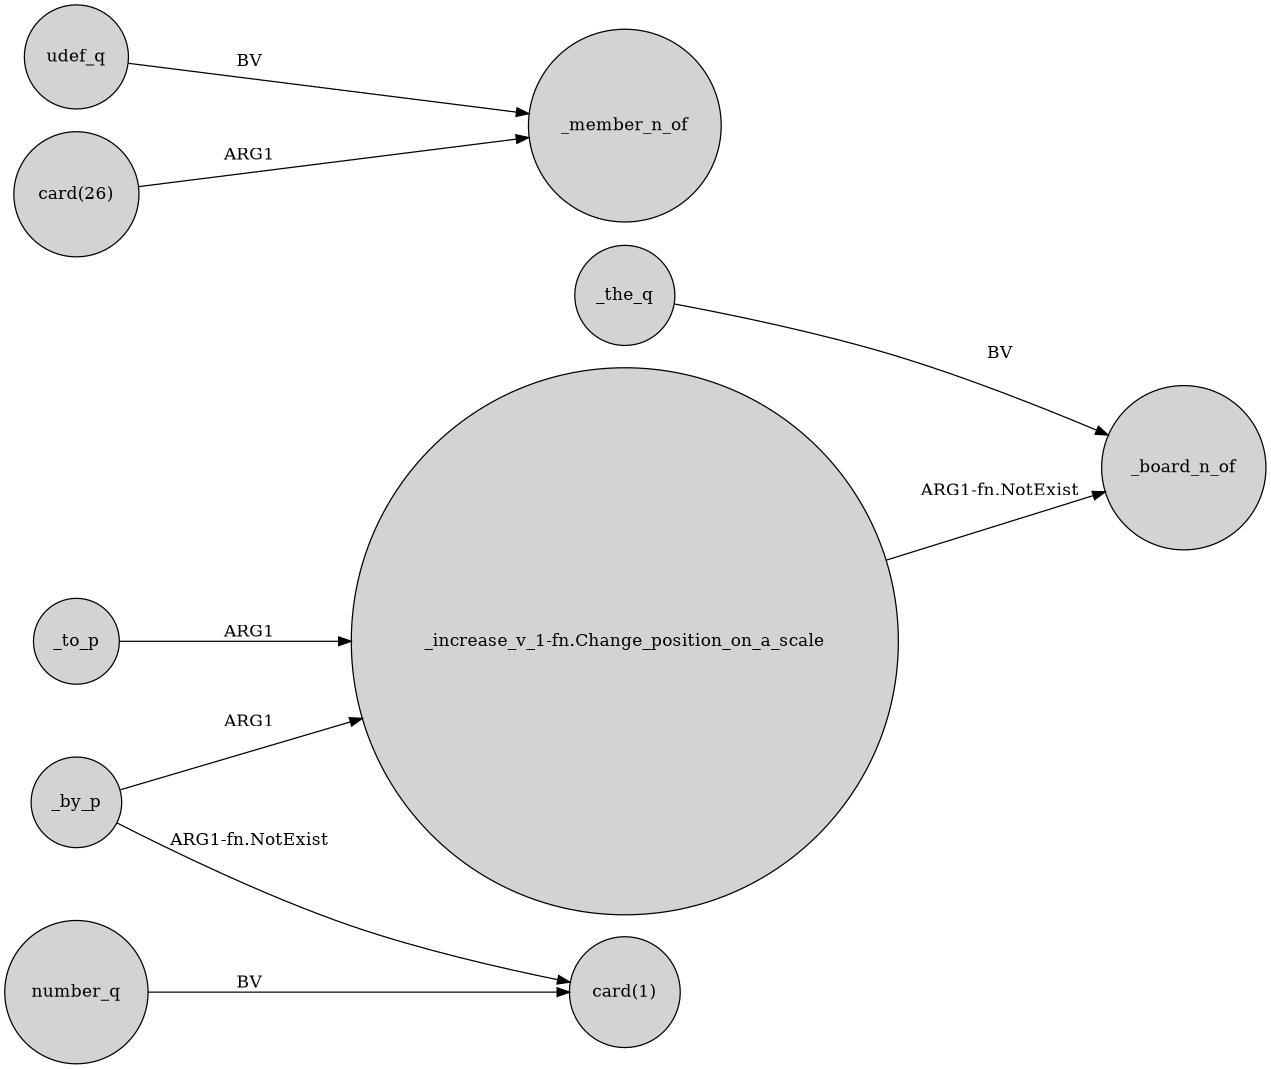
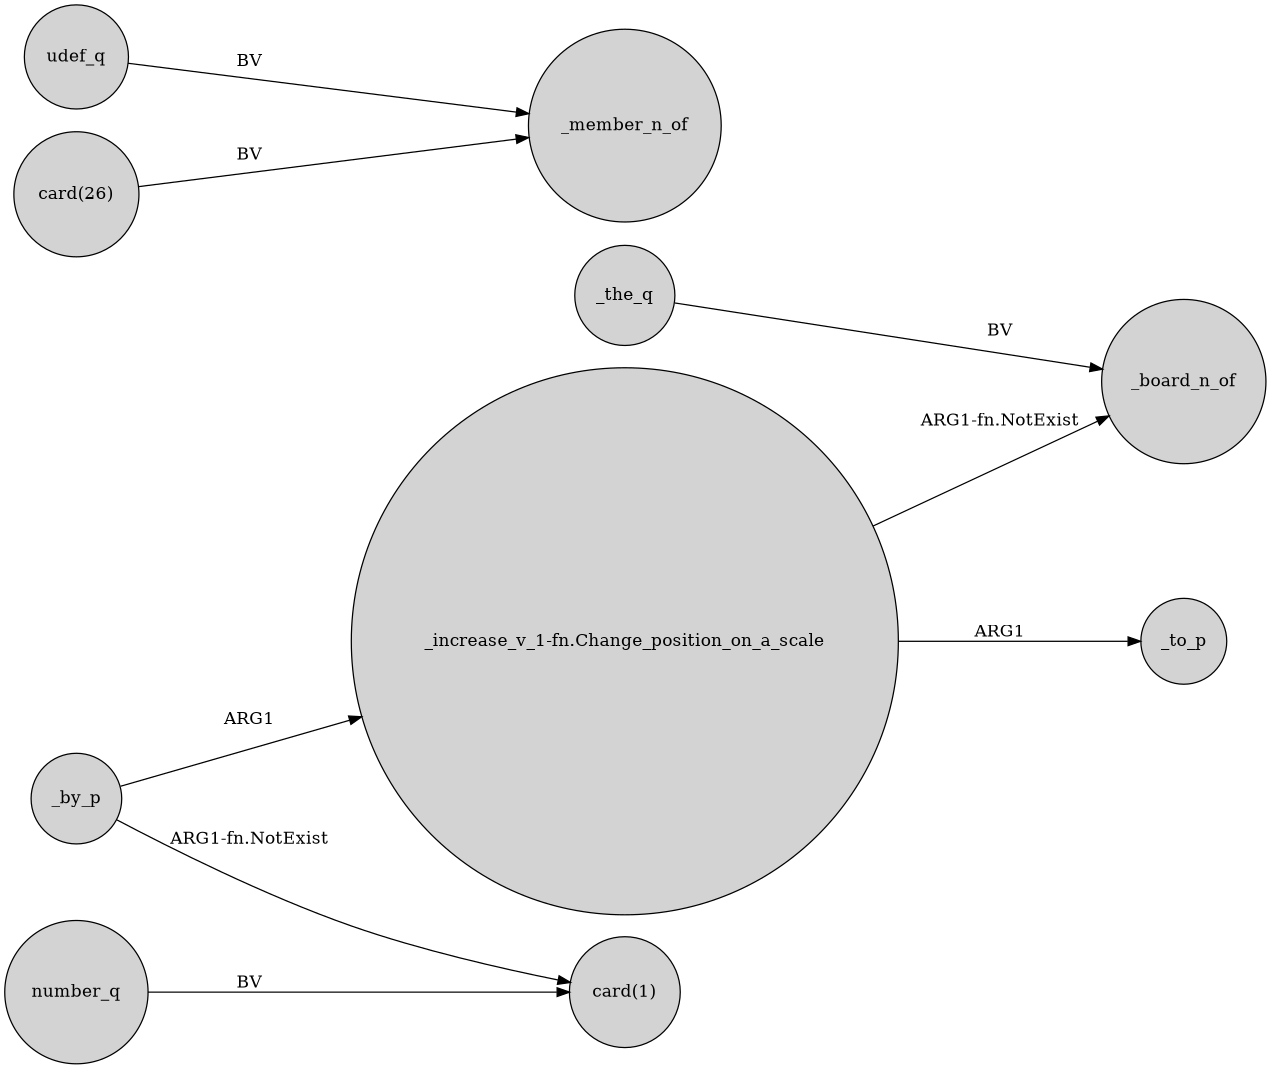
edge "card(26)" -> "_member_n_of": label "ARG1" -> "BV"
edge "_to_p" -> "_increase_v_1-fn.Change_position_on_a_scale": reversed
